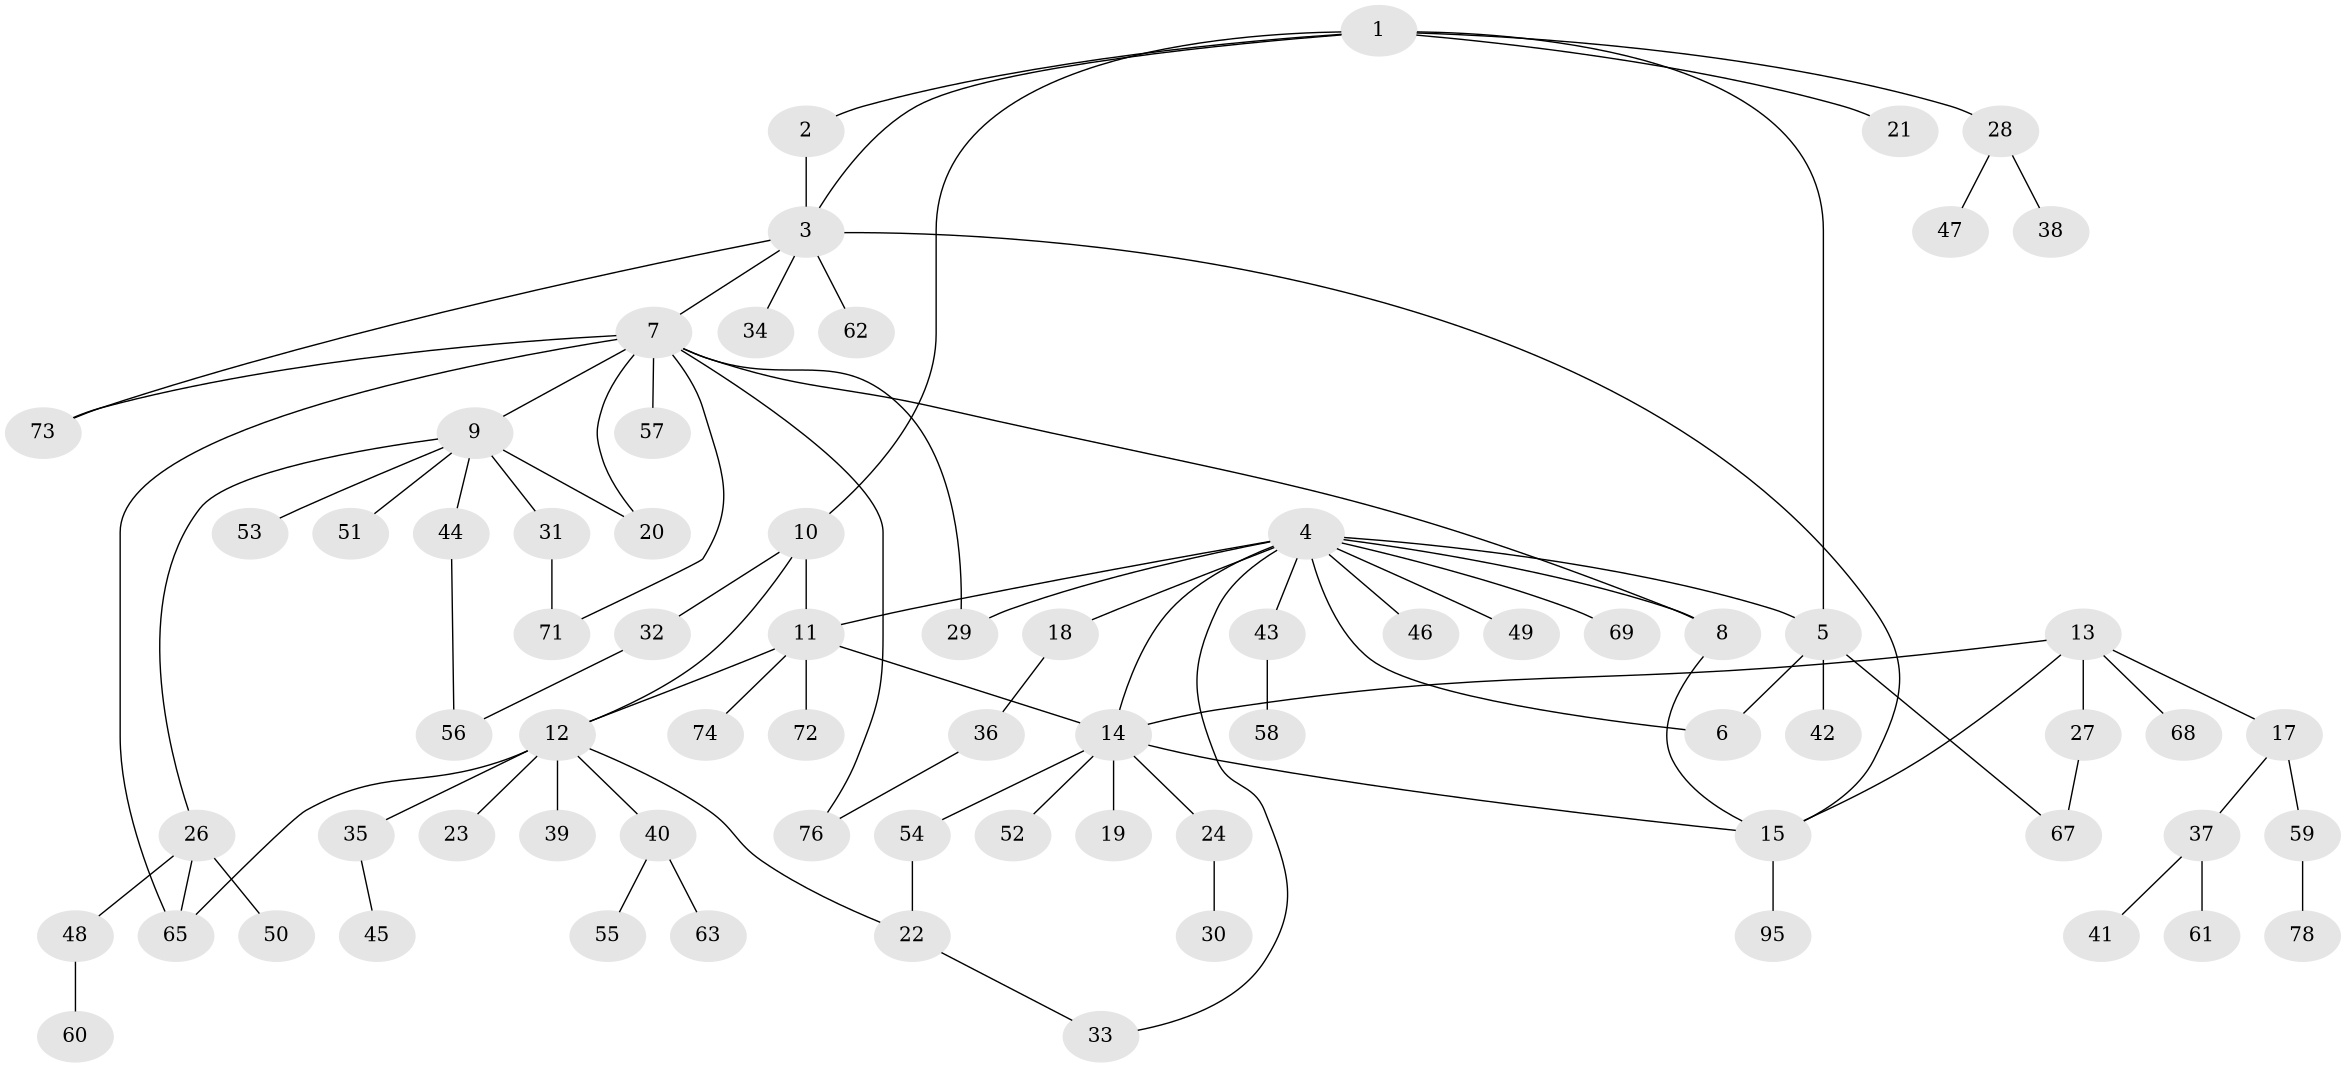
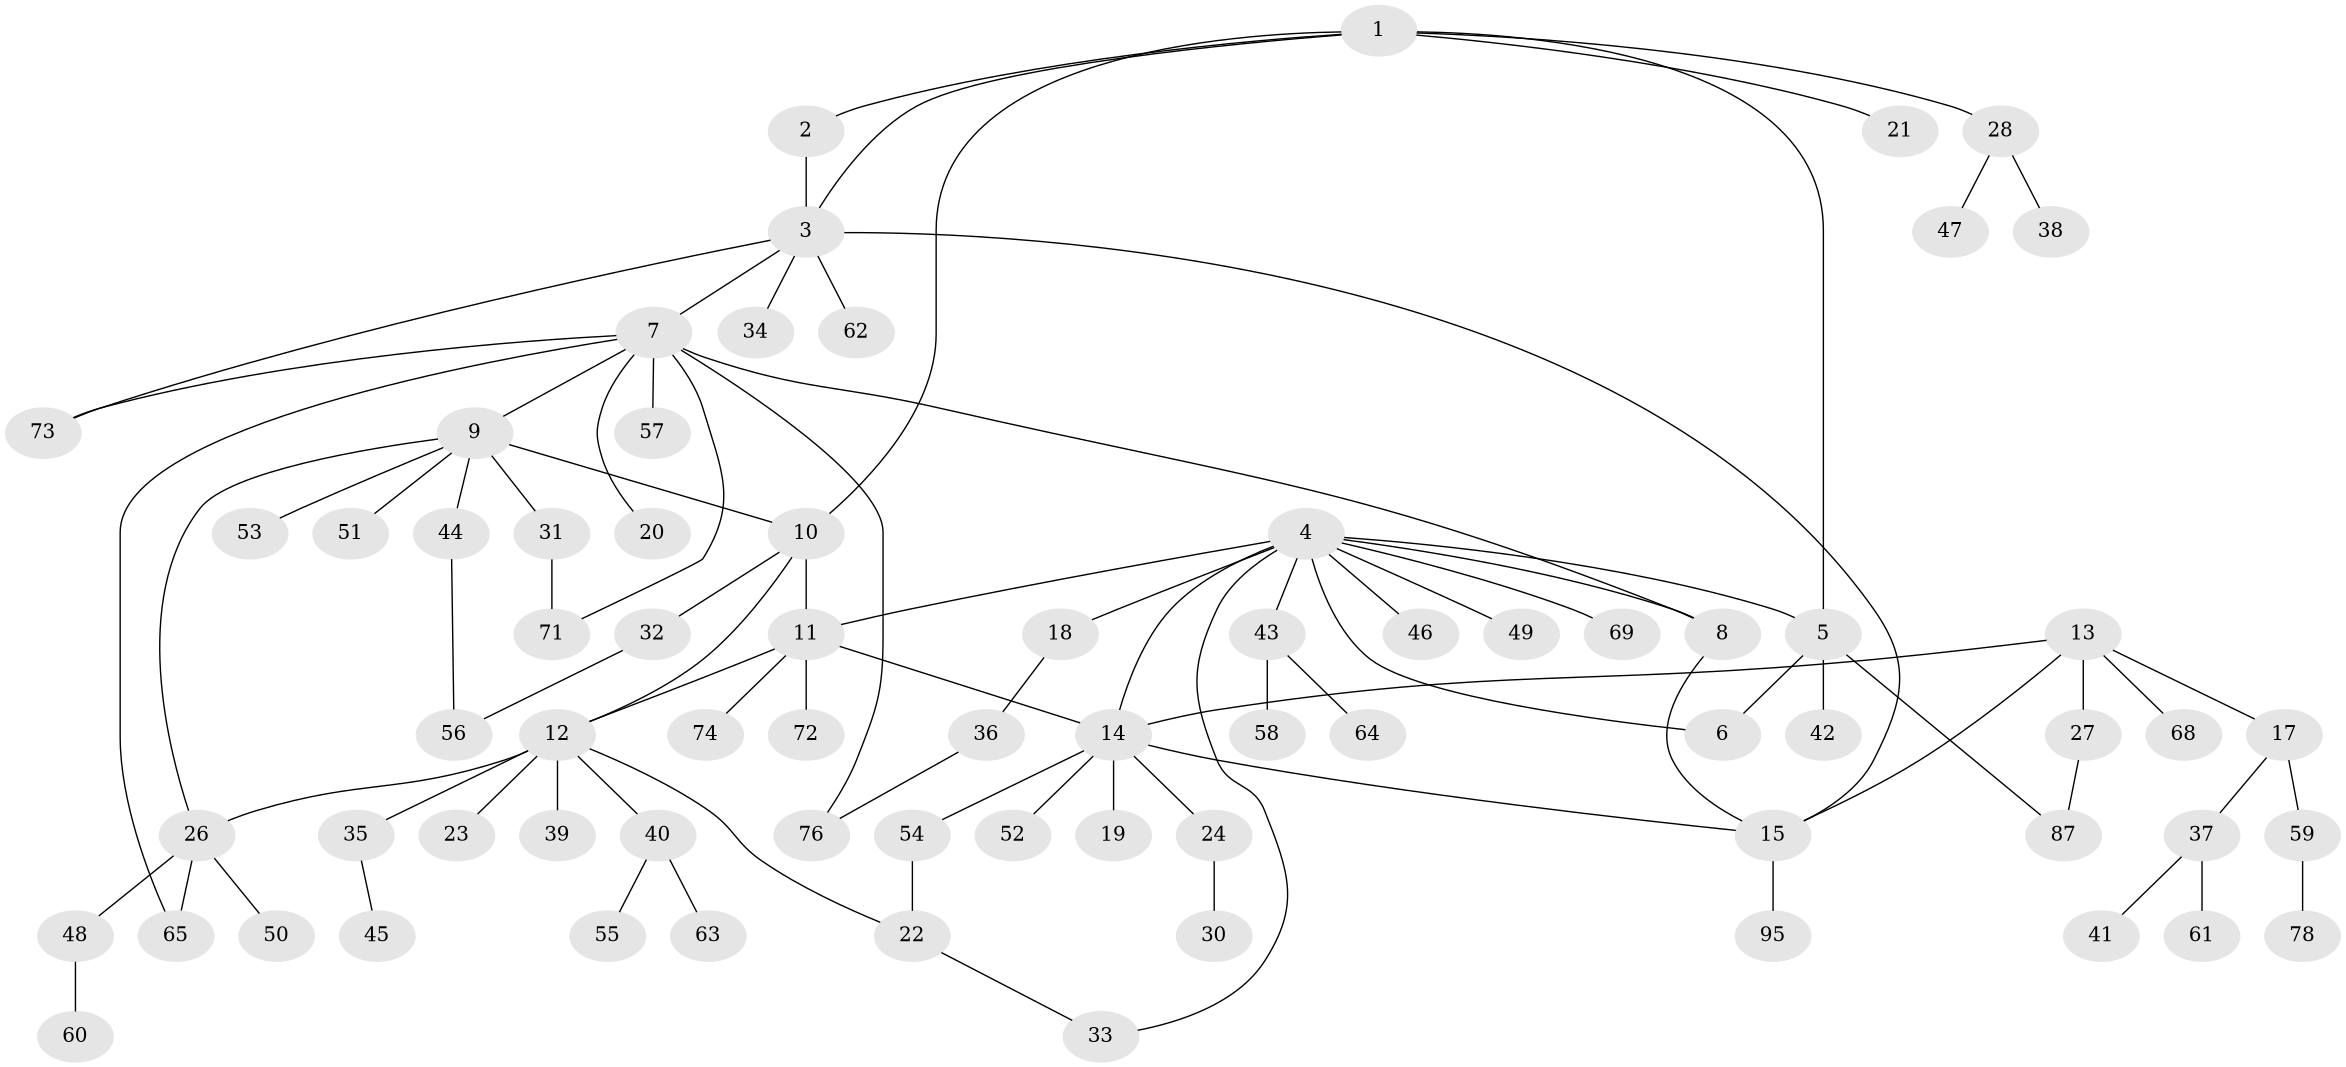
edge "9" -- "20": now "9" -- "10"
node "29": removed
node "64": added
edge "12" -- "65": now "12" -- "26"
node "67": label "67" -> "87"
